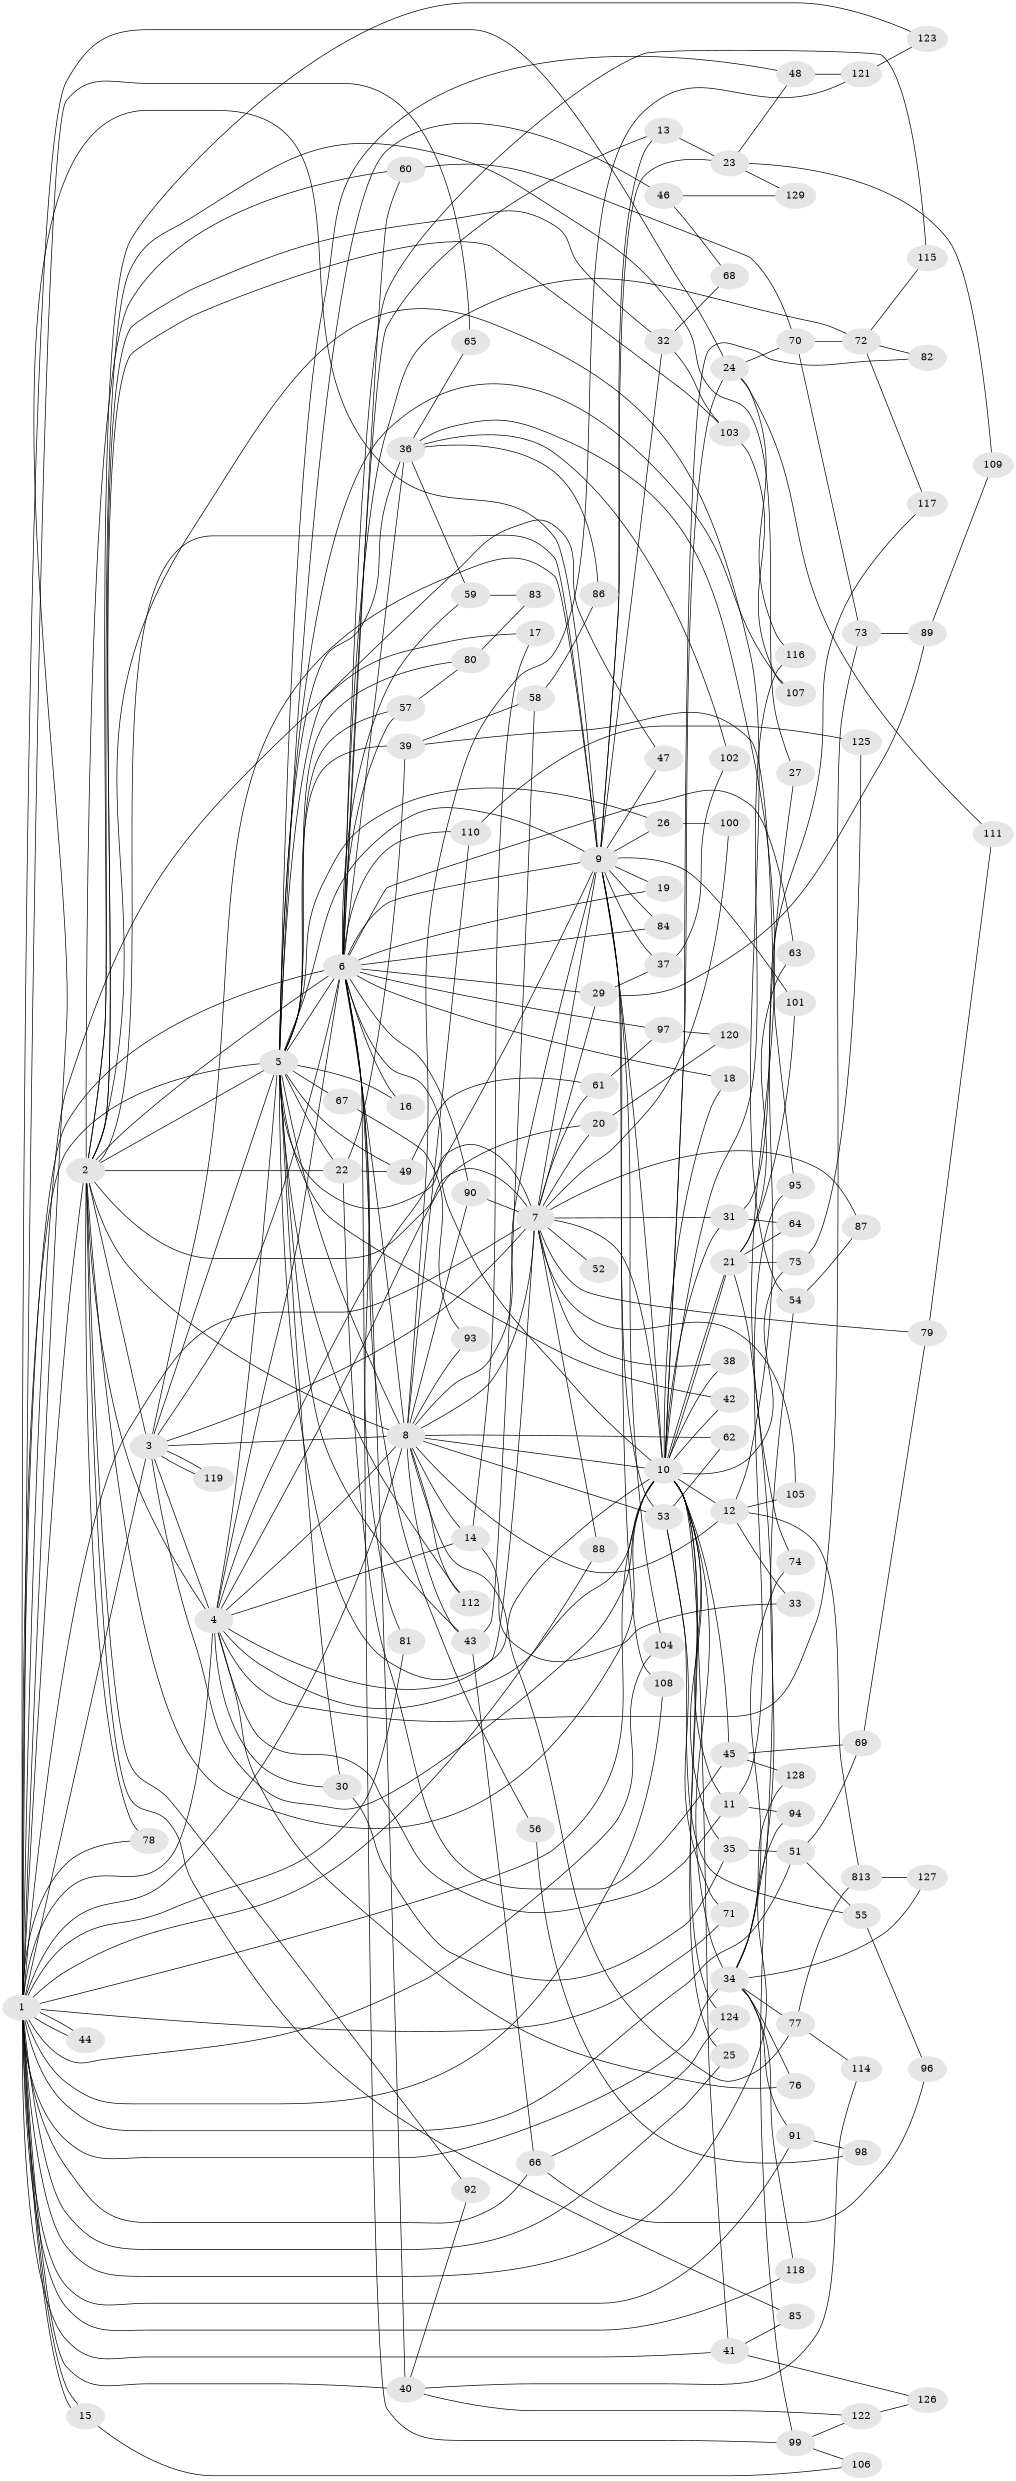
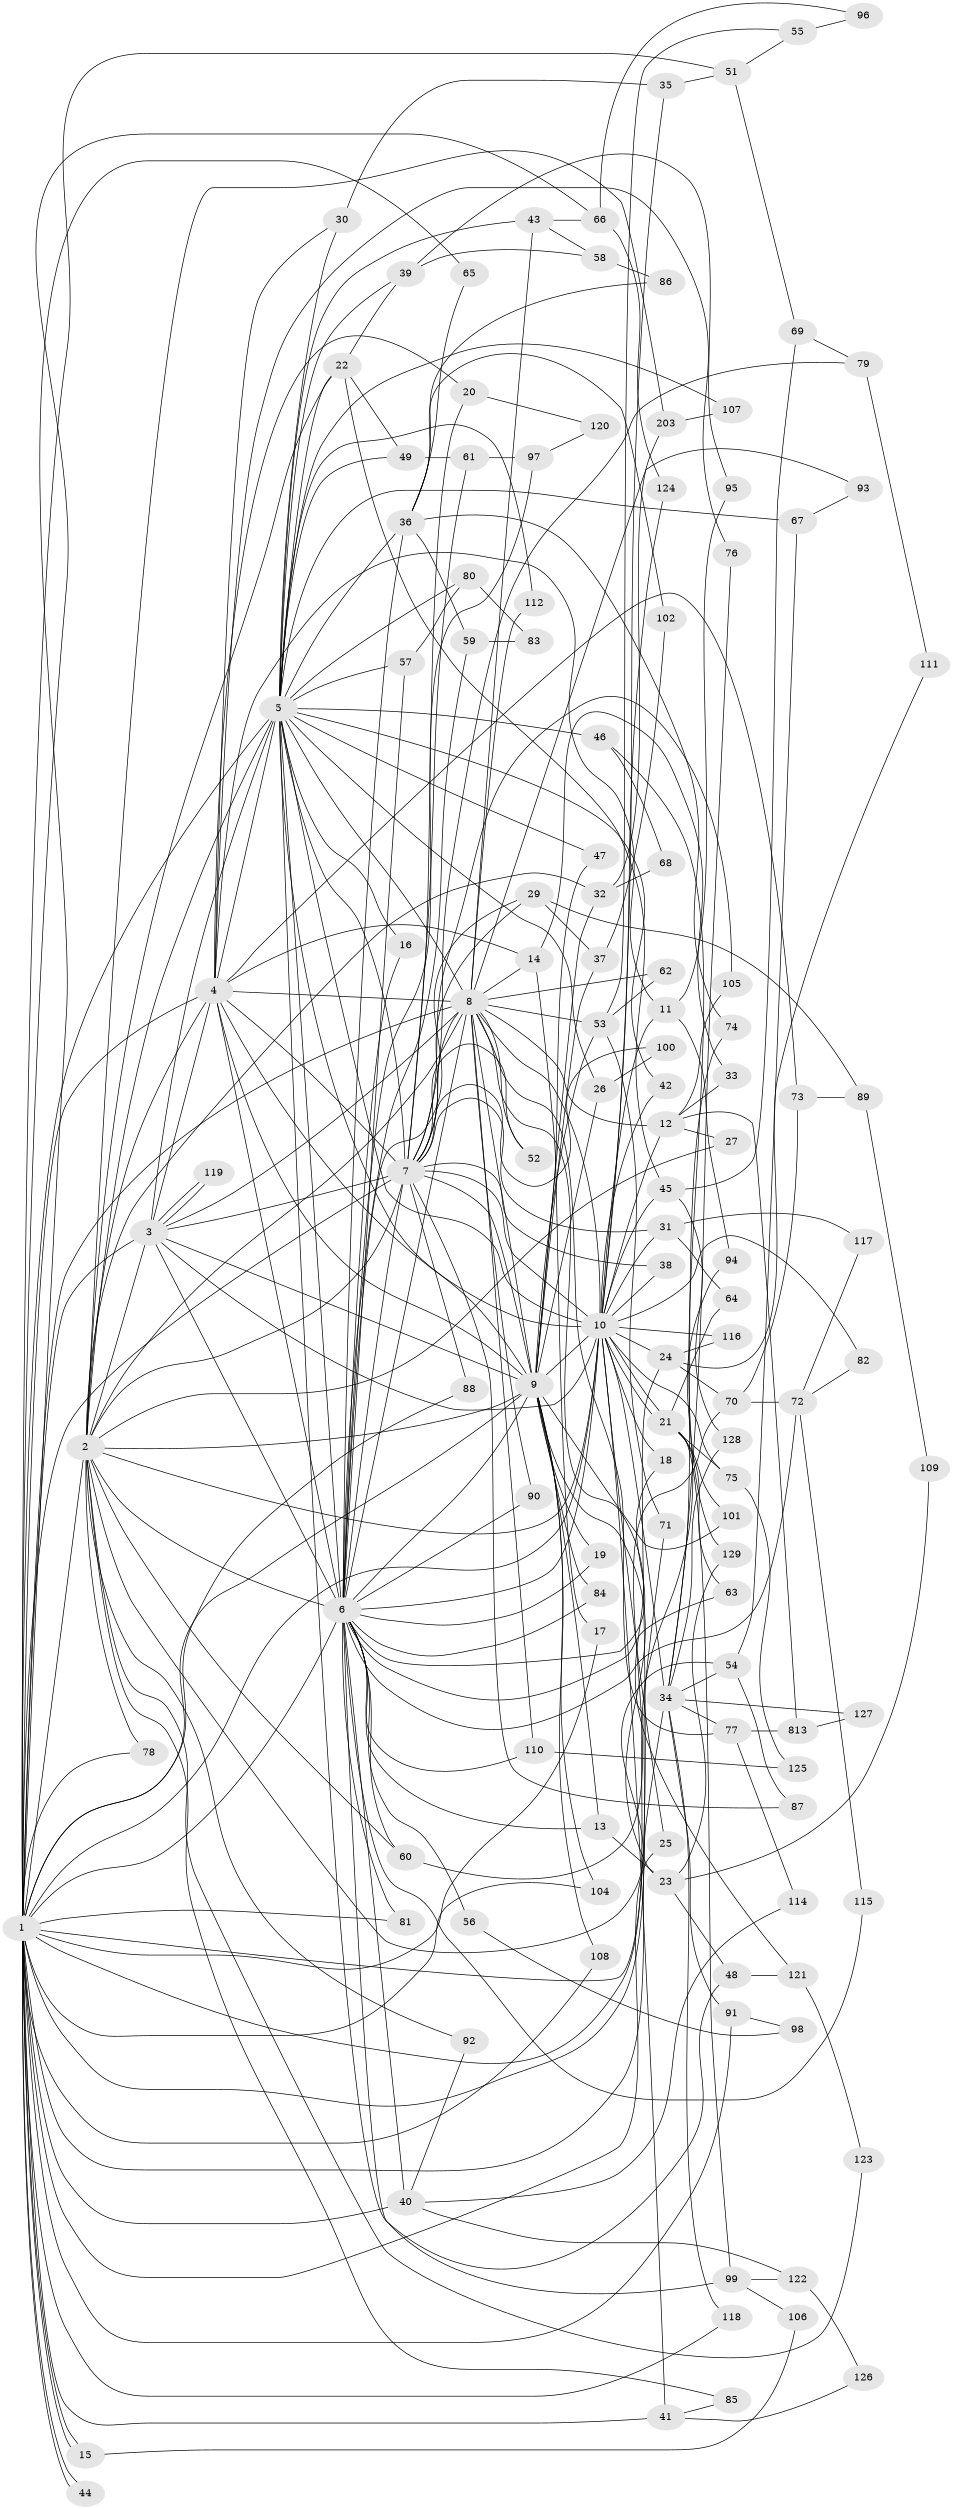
node "103": label "103" -> "203"
edge "67" -- "54": added
edge "8" -- "52": added
edge "90" -- "7": now "6" -- "7"
